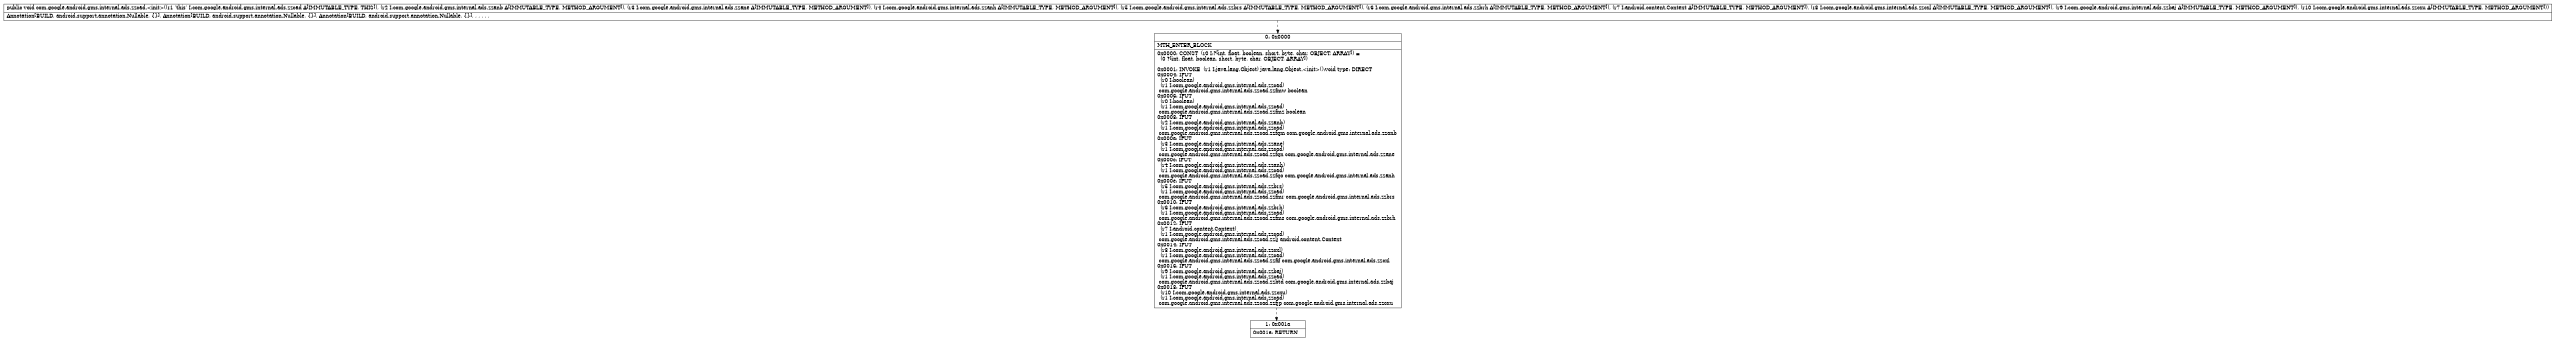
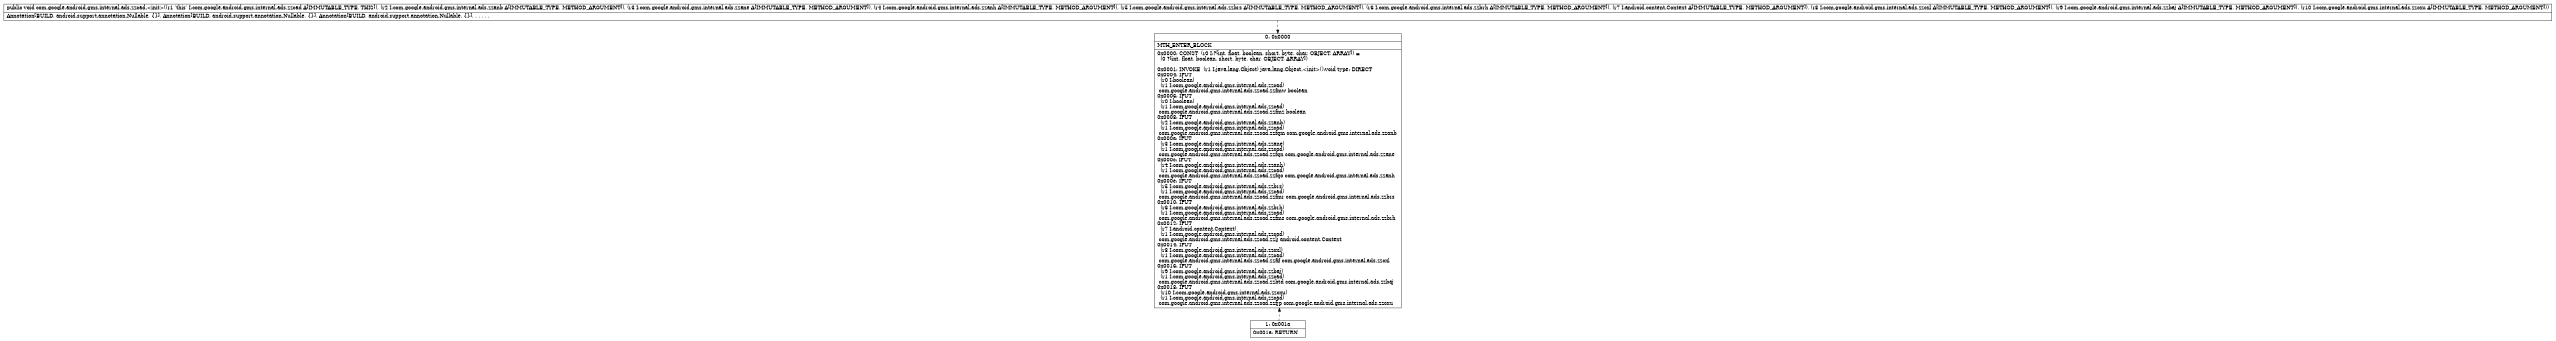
edge "0: 0x0000" -> "1: 0x001a": reversed
